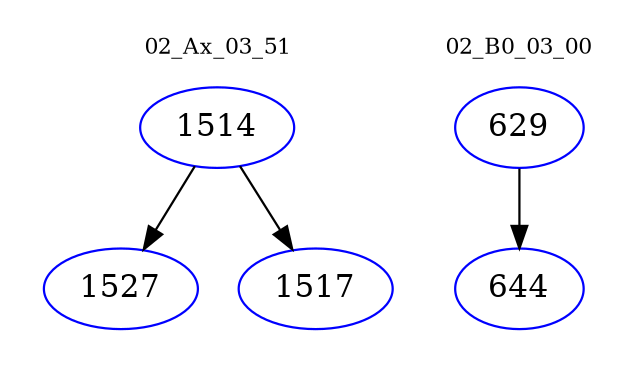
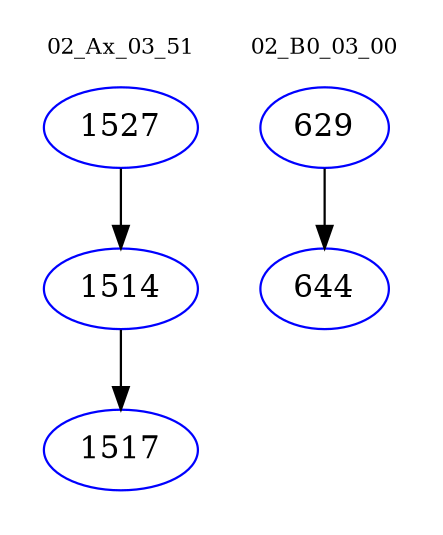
edge "1514" -> "1527": reversed
